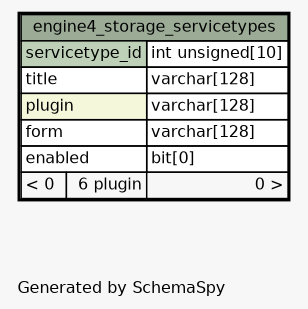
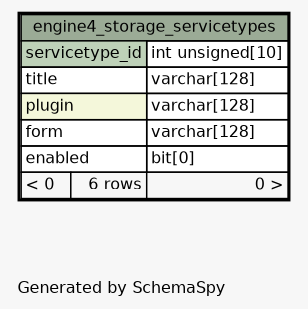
node "engine4_storage_servicetypes": text "6 plugin" -> "6 rows"
